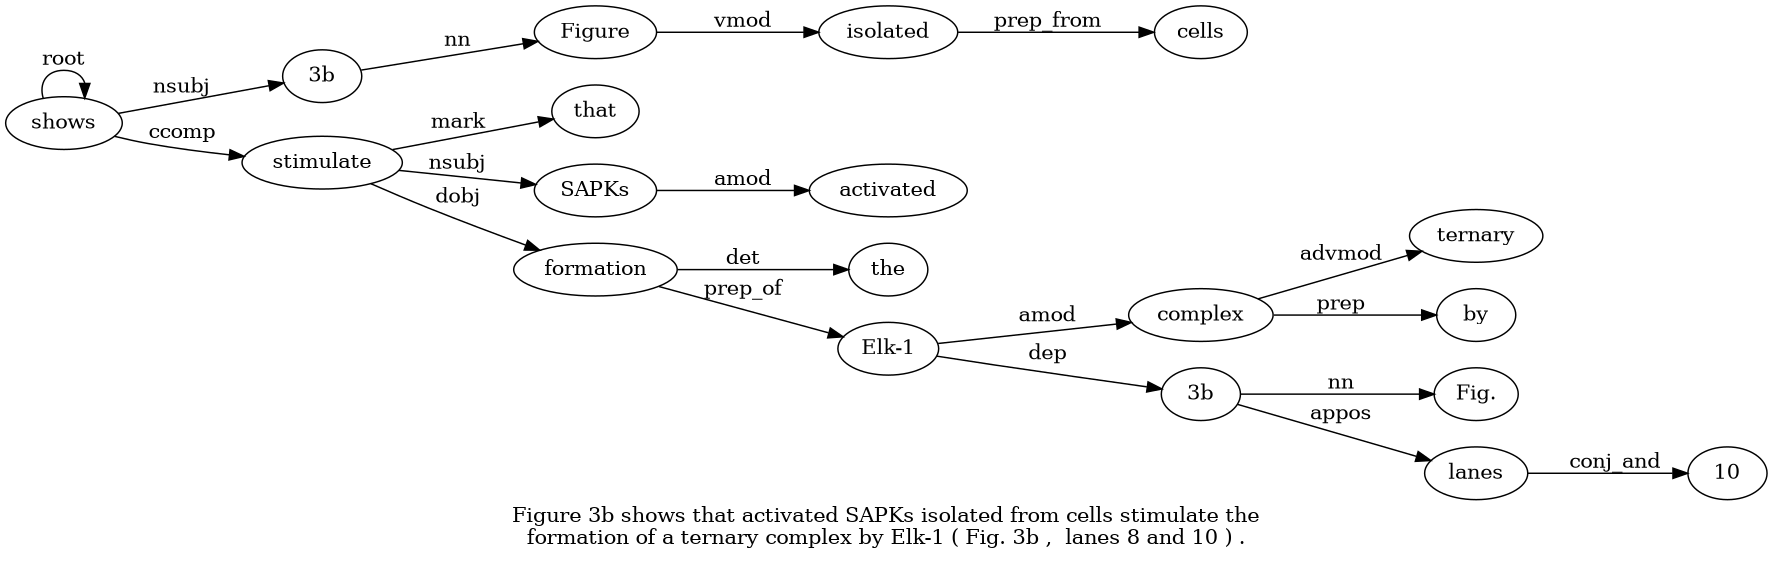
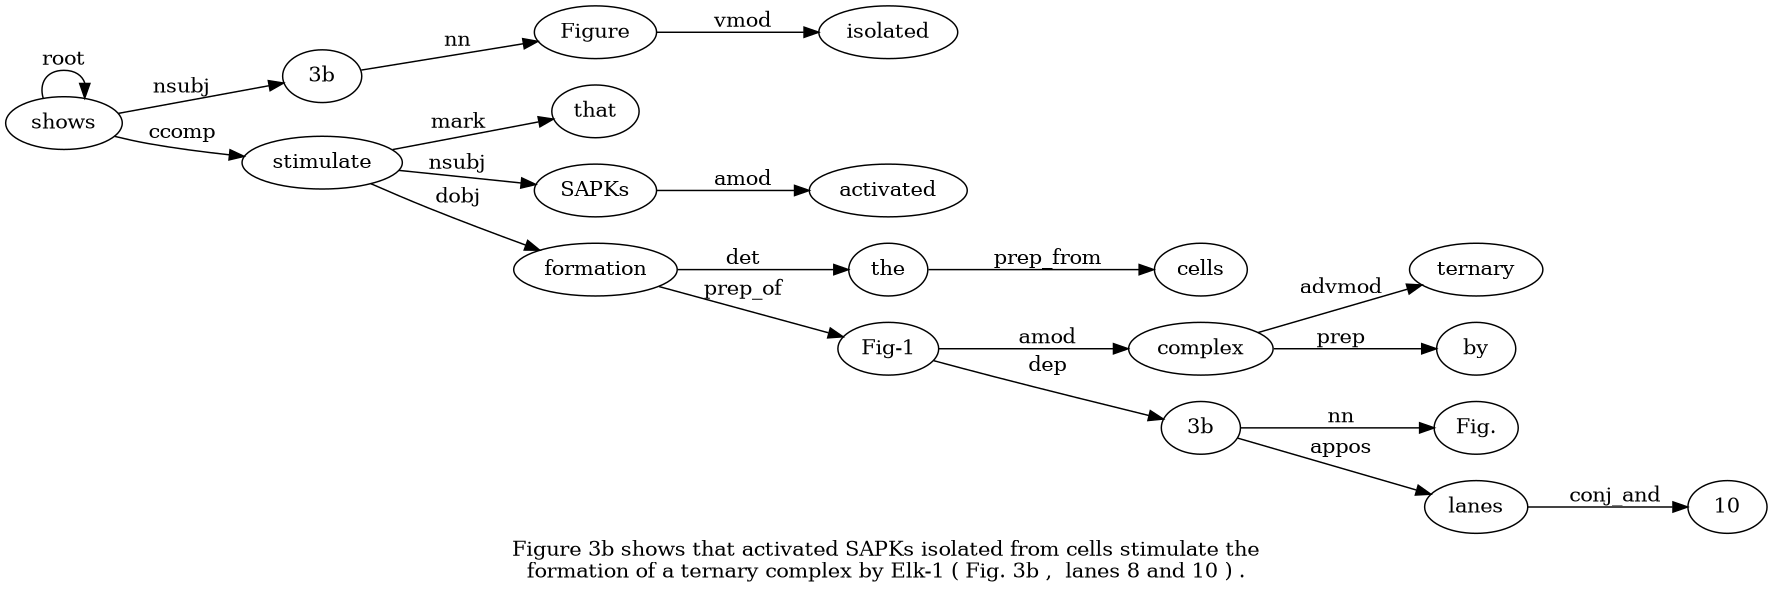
edge "isolated" -> "cells": now "the" -> "cells"
node "Elk-1": label "Elk-1" -> "Fig-1"
